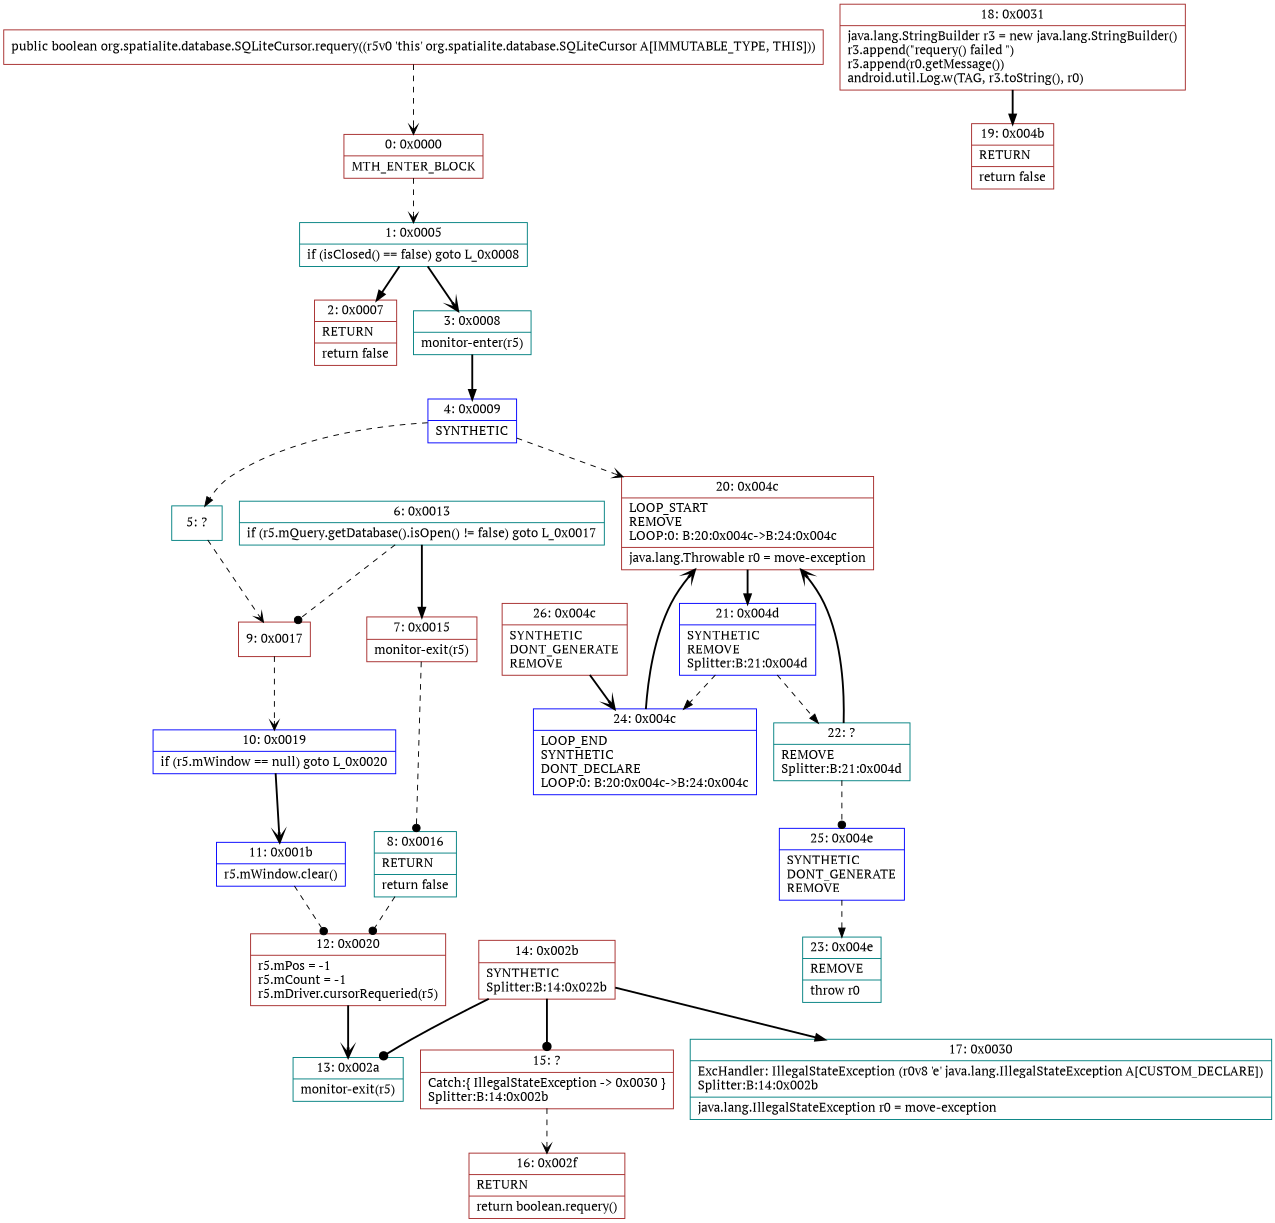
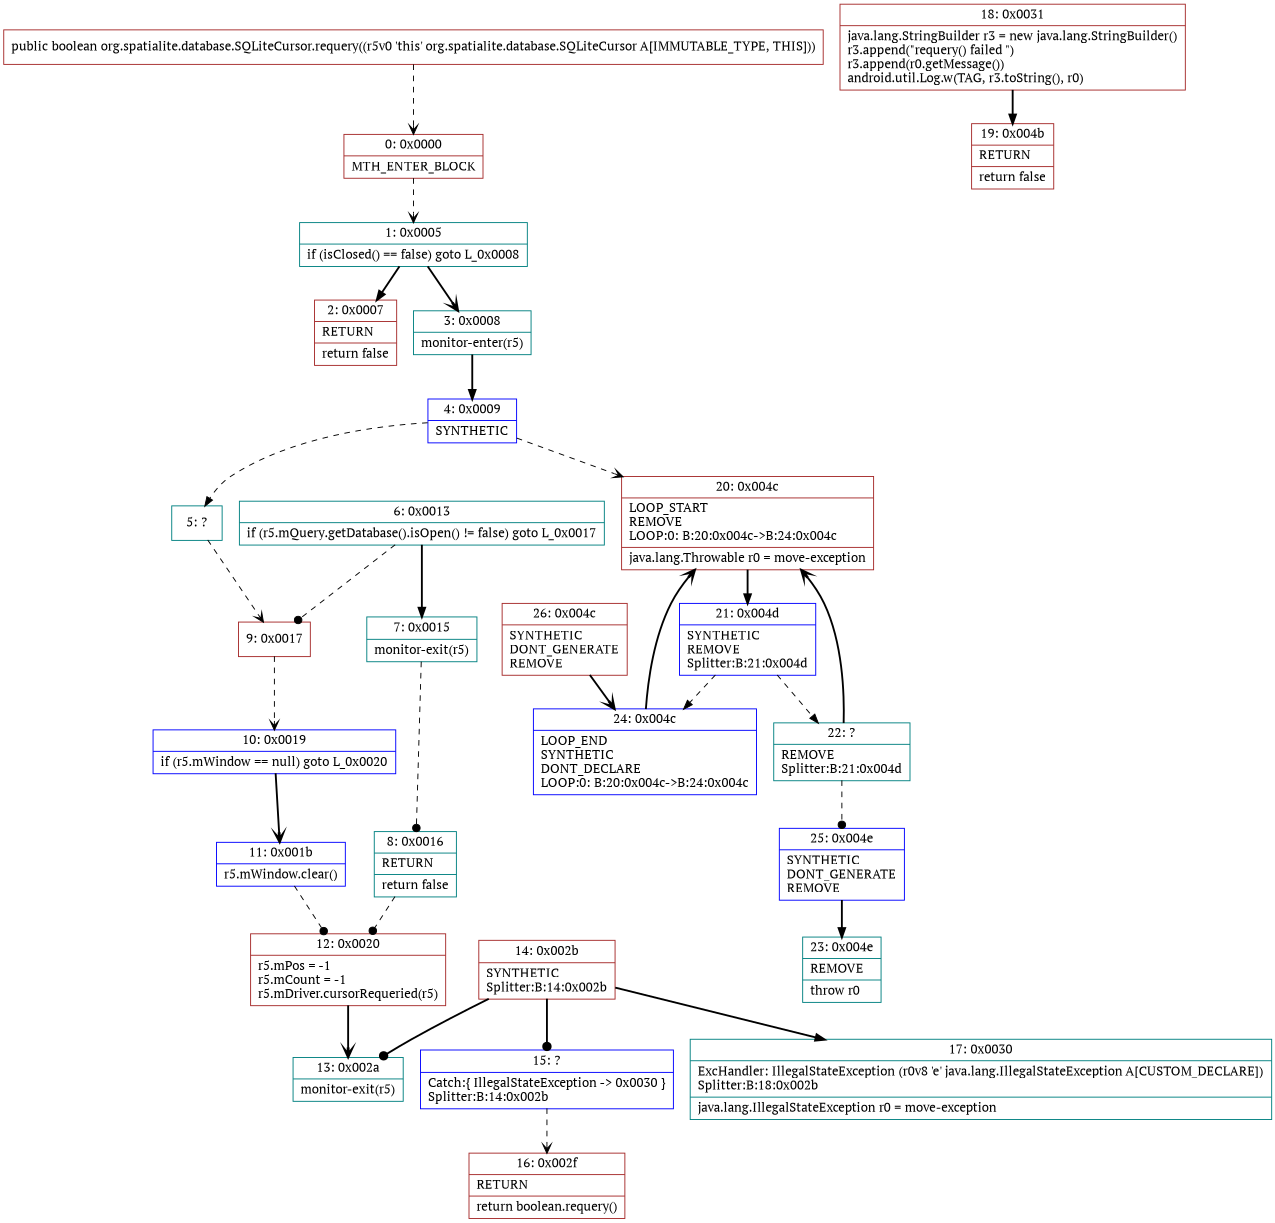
node "7: 0x0015": color brown -> teal
edge "25: 0x004e" -> "23: 0x004e": style dashed -> bold
node "14: 0x002b": text "Splitter:B:14:0x022b" -> "Splitter:B:14:0x002b"
node "15: ?": color brown -> blue
node "17: 0x0030": text "Splitter:B:14:0x002b" -> "Splitter:B:18:0x002b"
